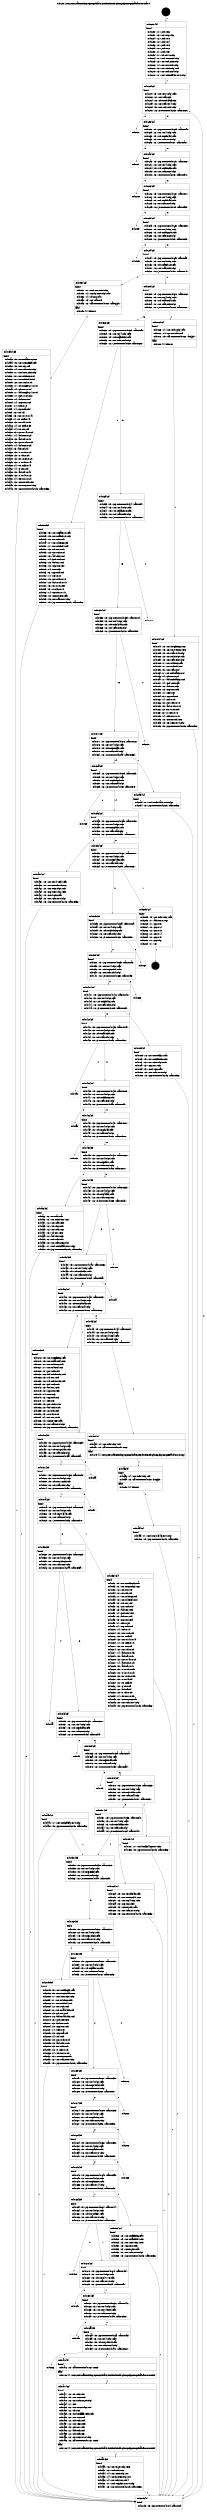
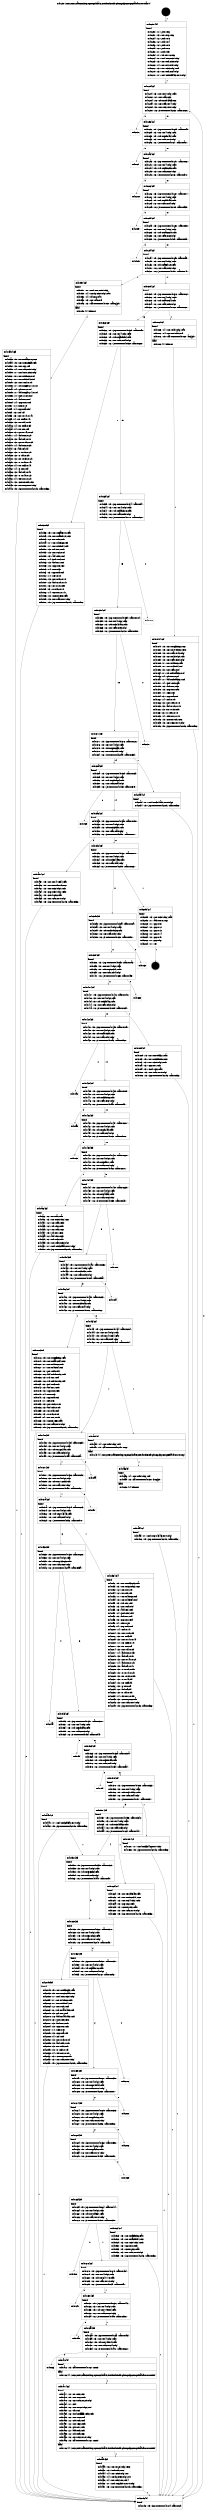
edge "0x4014b6 [25]" -> "0x4014e8 [25]": now "0x4014cf [25]" -> "0x4014e8 [25]"
edge "0x401af6 [9]" -> "0x401aff [12]": removed, label "1"
node "0x401646 [25]": removed
